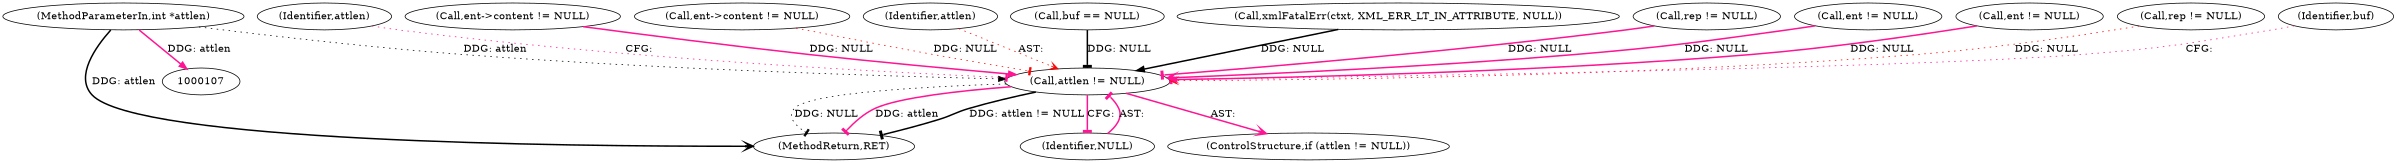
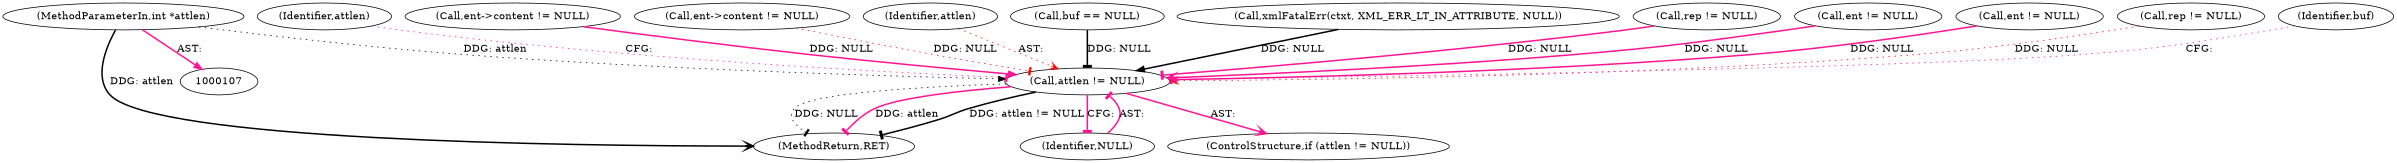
edge "(MethodParameterIn,int *attlen)" -> "1000107": label "DDG: attlen" -> "AST: "
